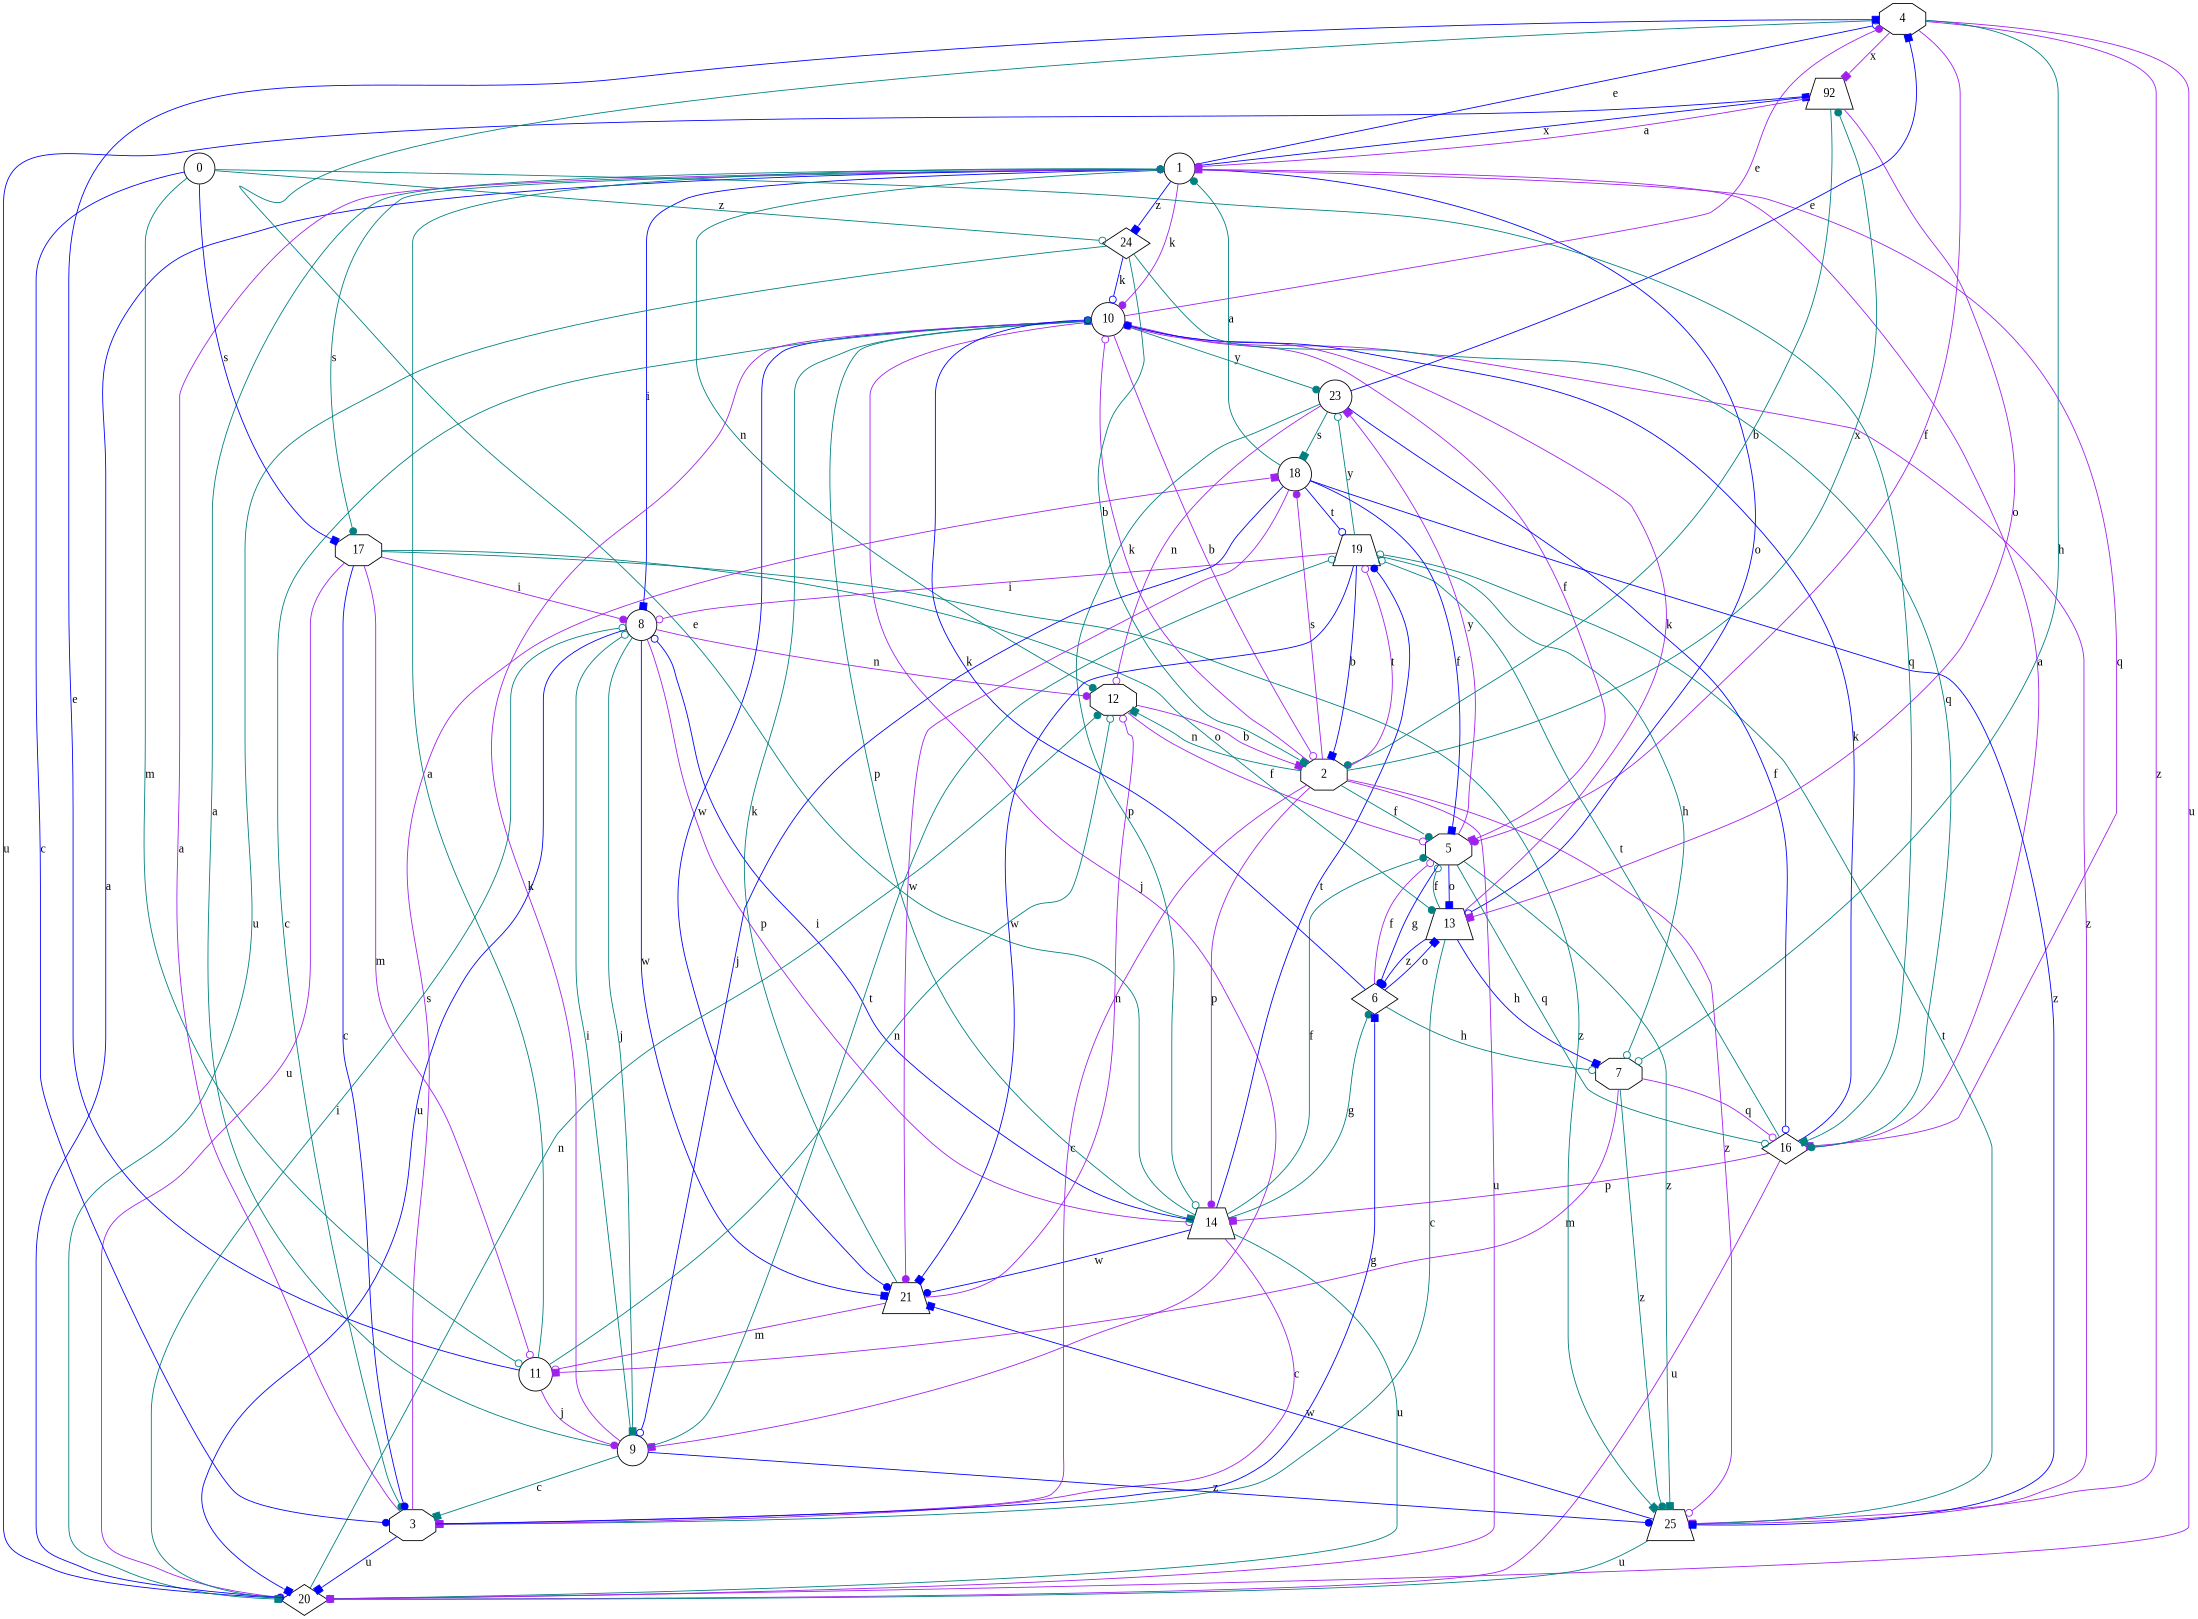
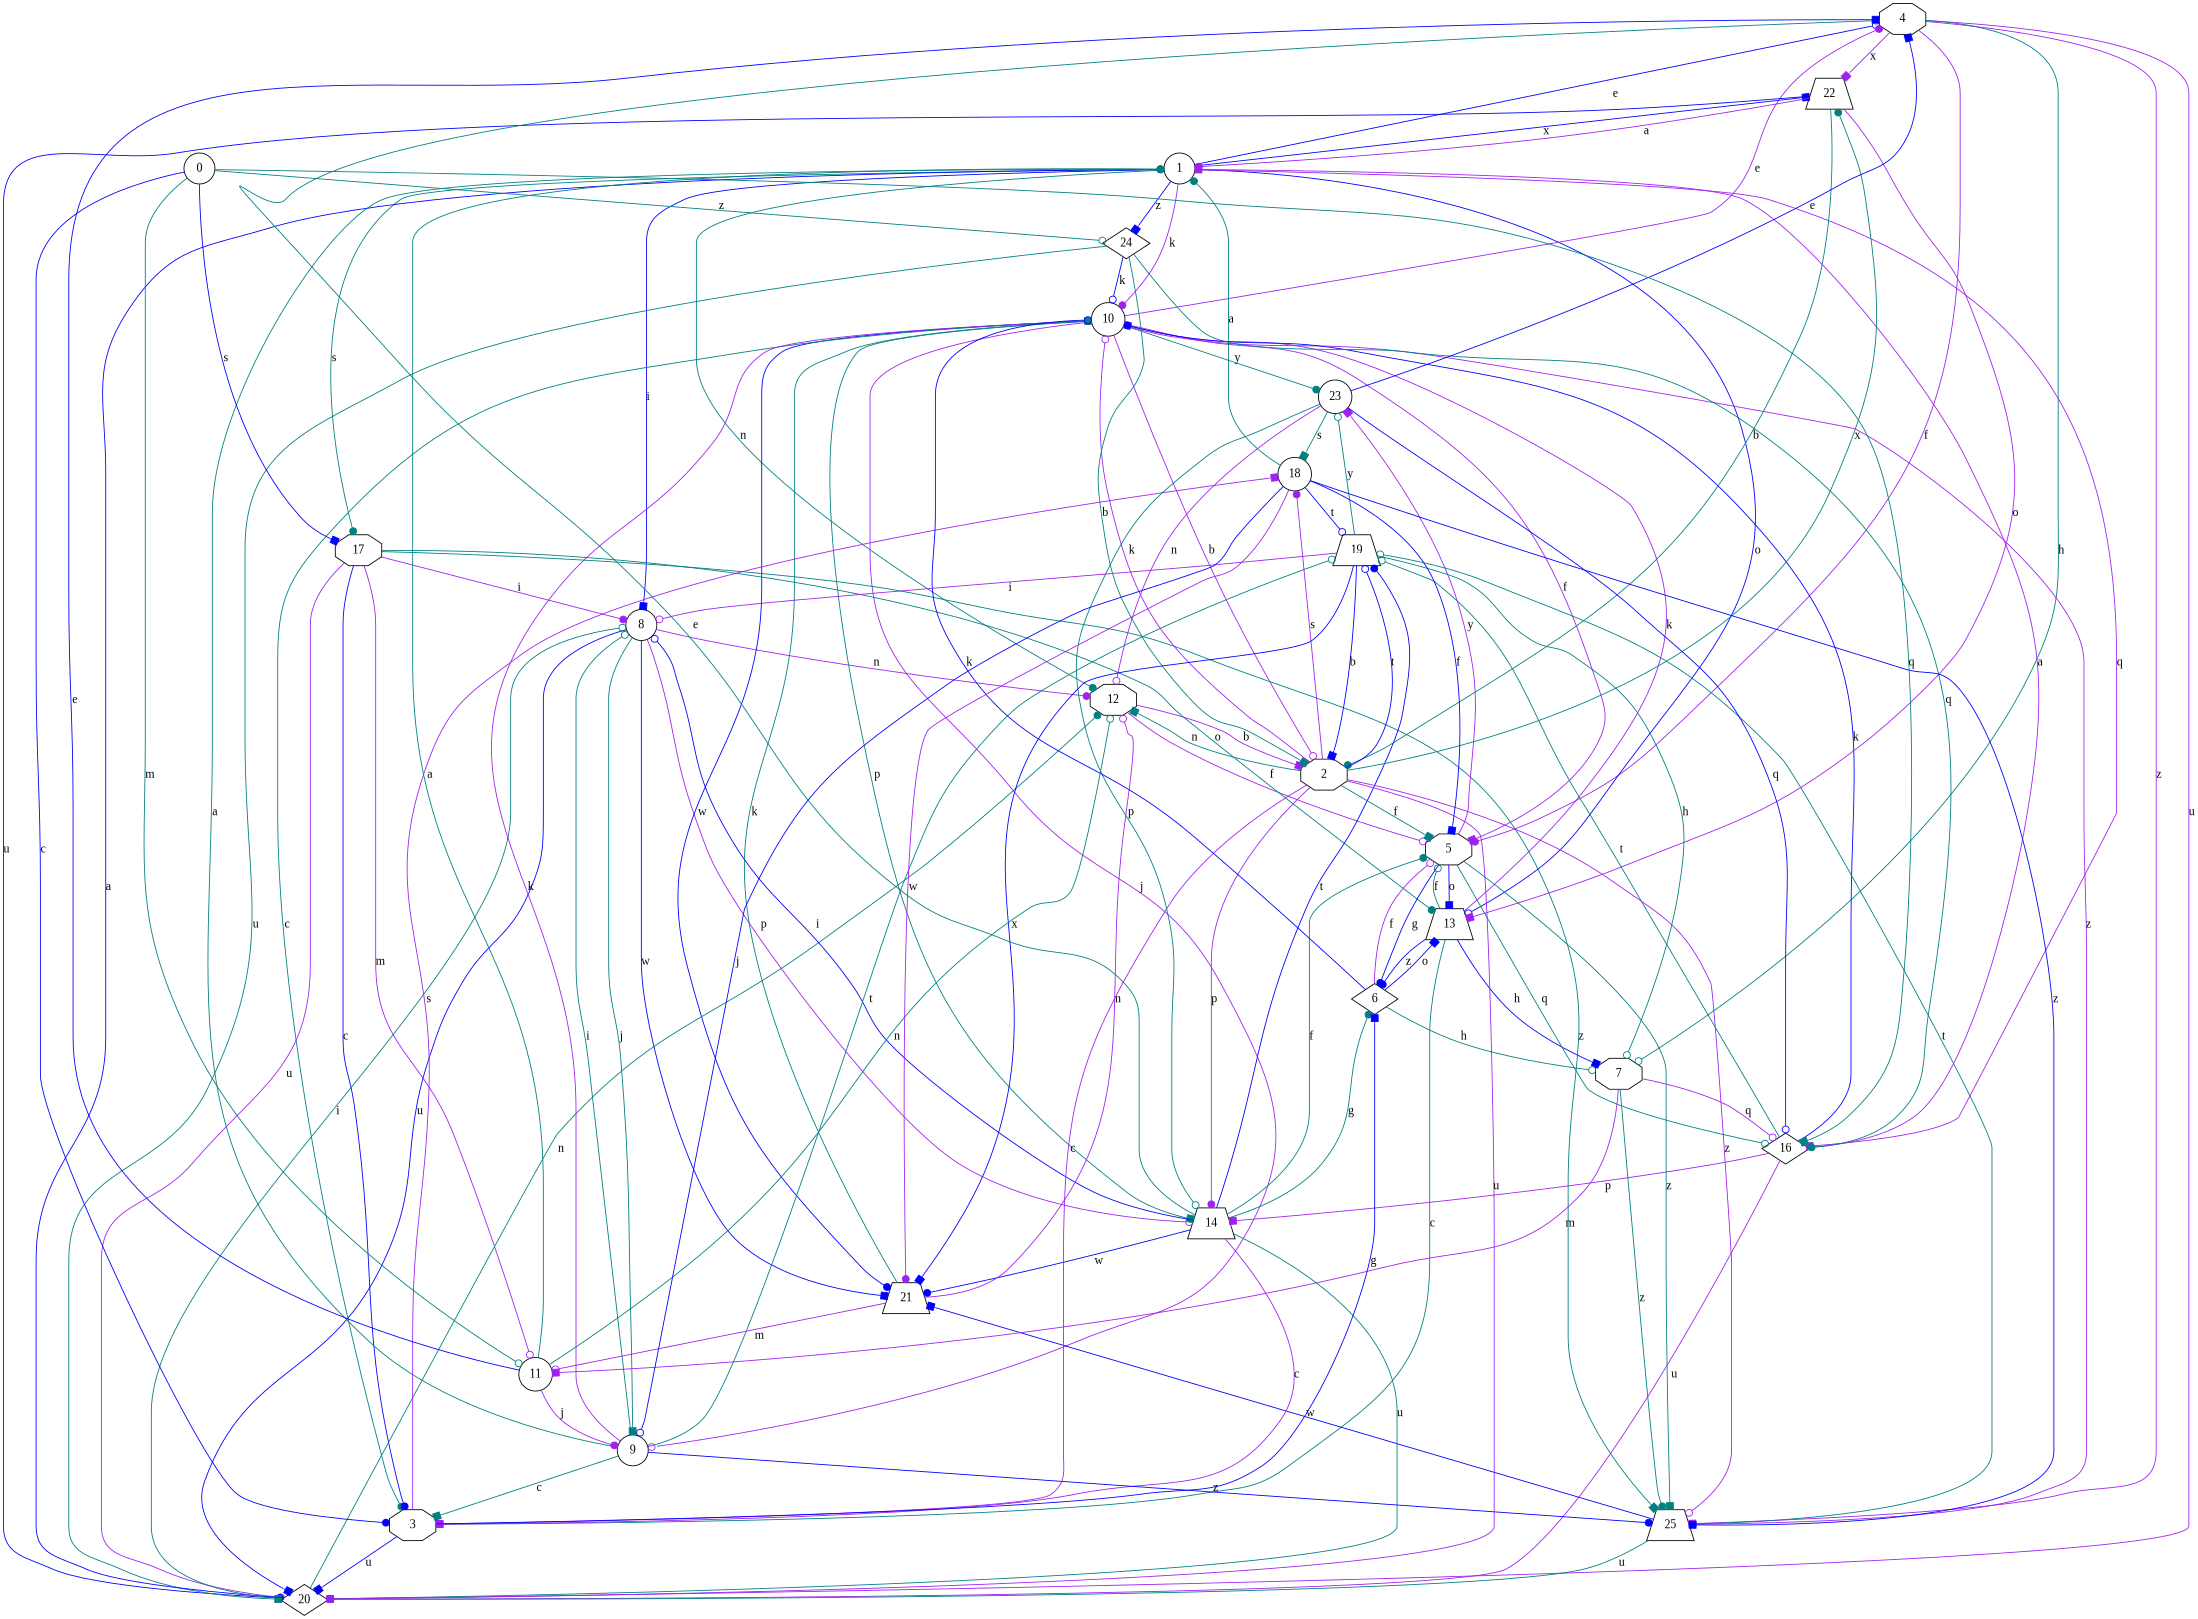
node "92": label "92" -> "22"
edge "3" -> "1": removed, label "a"
edge "2" -> "19": color purple -> blue
edge "23" -> "16": label "f" -> "q"
edge "2" -> "5": arrowhead dot -> box
edge "19" -> "21": label "w" -> "x"
edge "10" -> "9": arrowhead box -> odot
